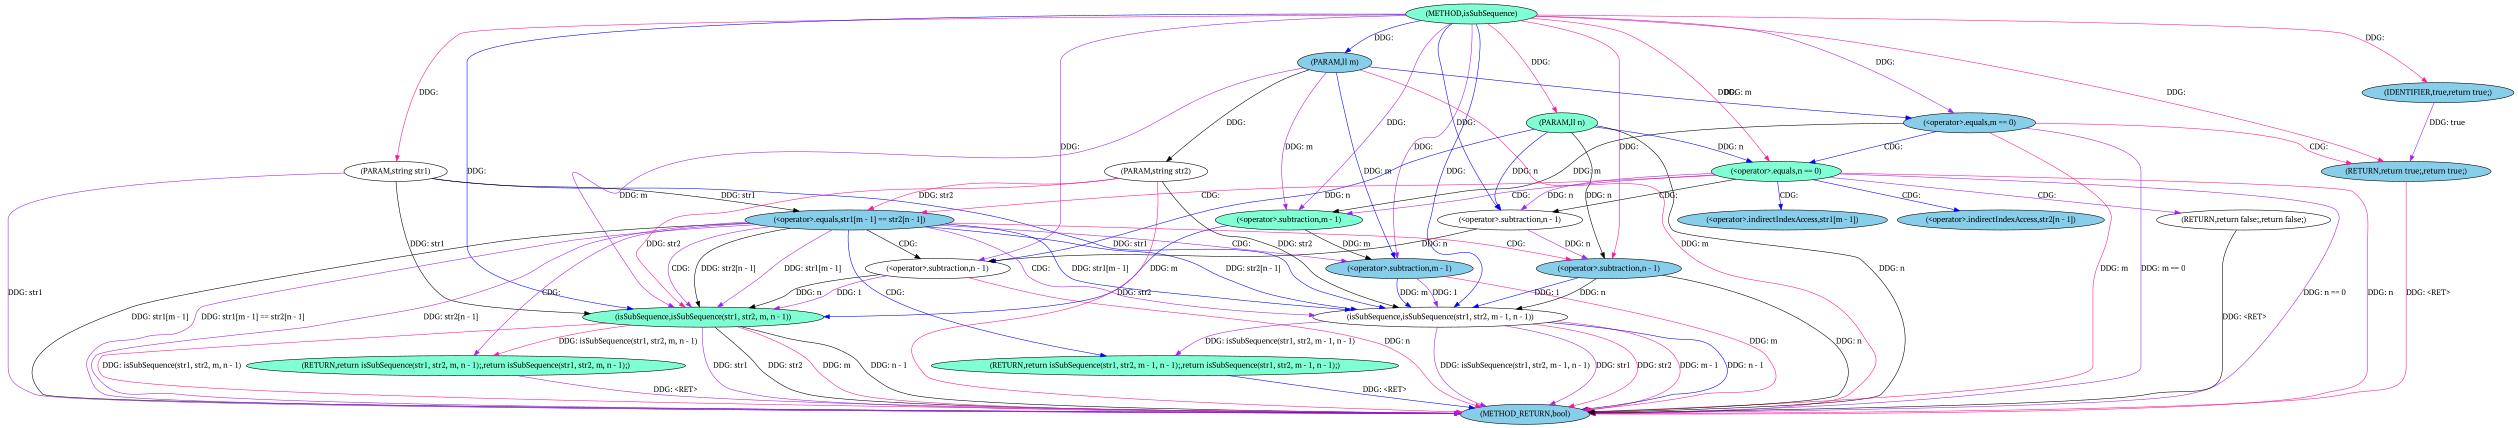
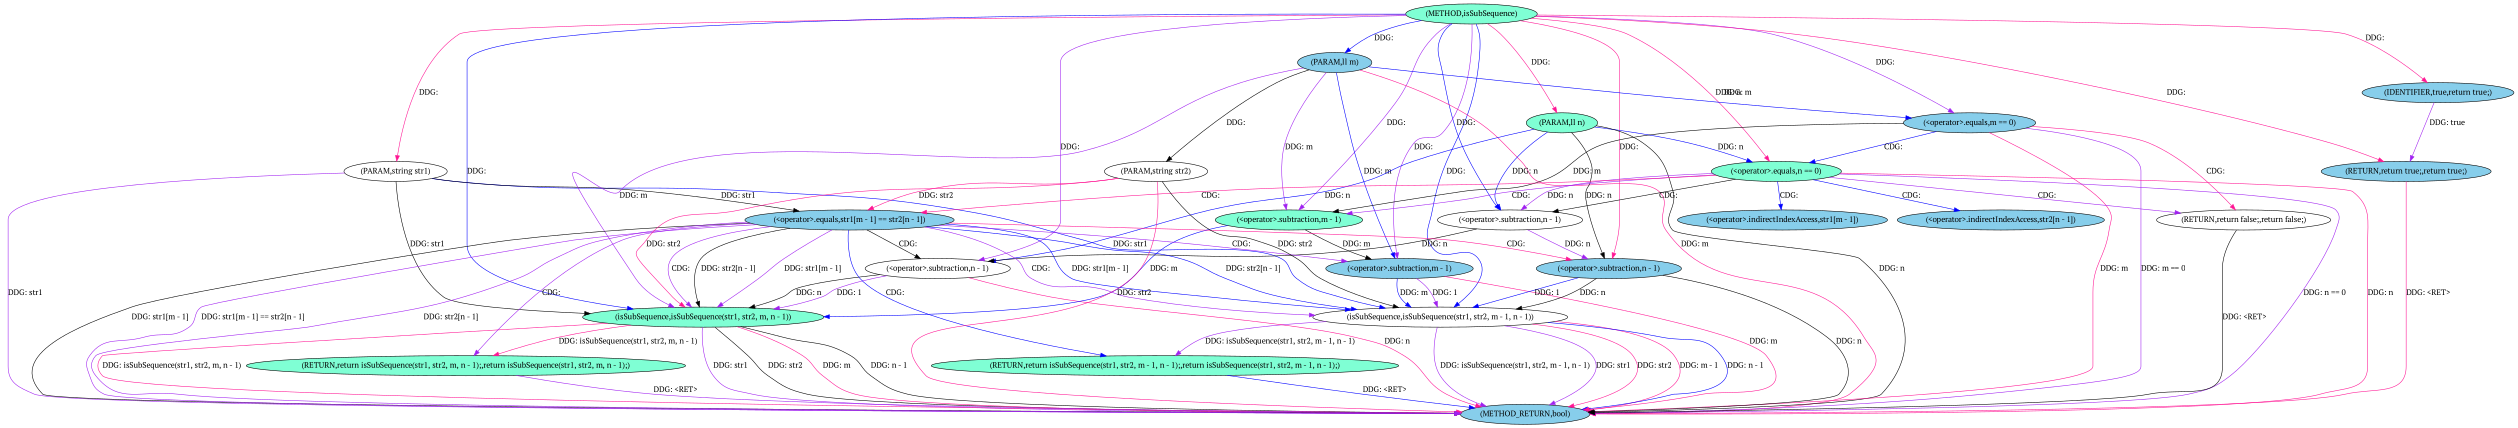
edge "(METHOD,isSubSequence)" -> "(<operator>.equals,n == 0)": label "DDG: " -> "DDG: n"
edge "(<operator>.equals,m == 0)" -> "(RETURN,return true;,return true;)": now "(<operator>.equals,m == 0)" -> "(RETURN,return false;,return false;)"
